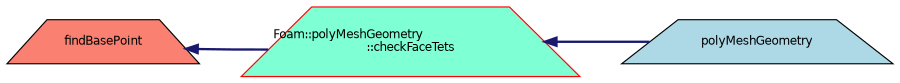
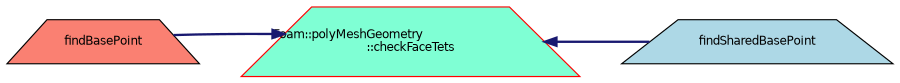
node "polyMeshGeometry": label "polyMeshGeometry" -> "findSharedBasePoint"
edge "Foam::polyMeshGeometry ::checkFaceTets" -> "findBasePoint": reversed
